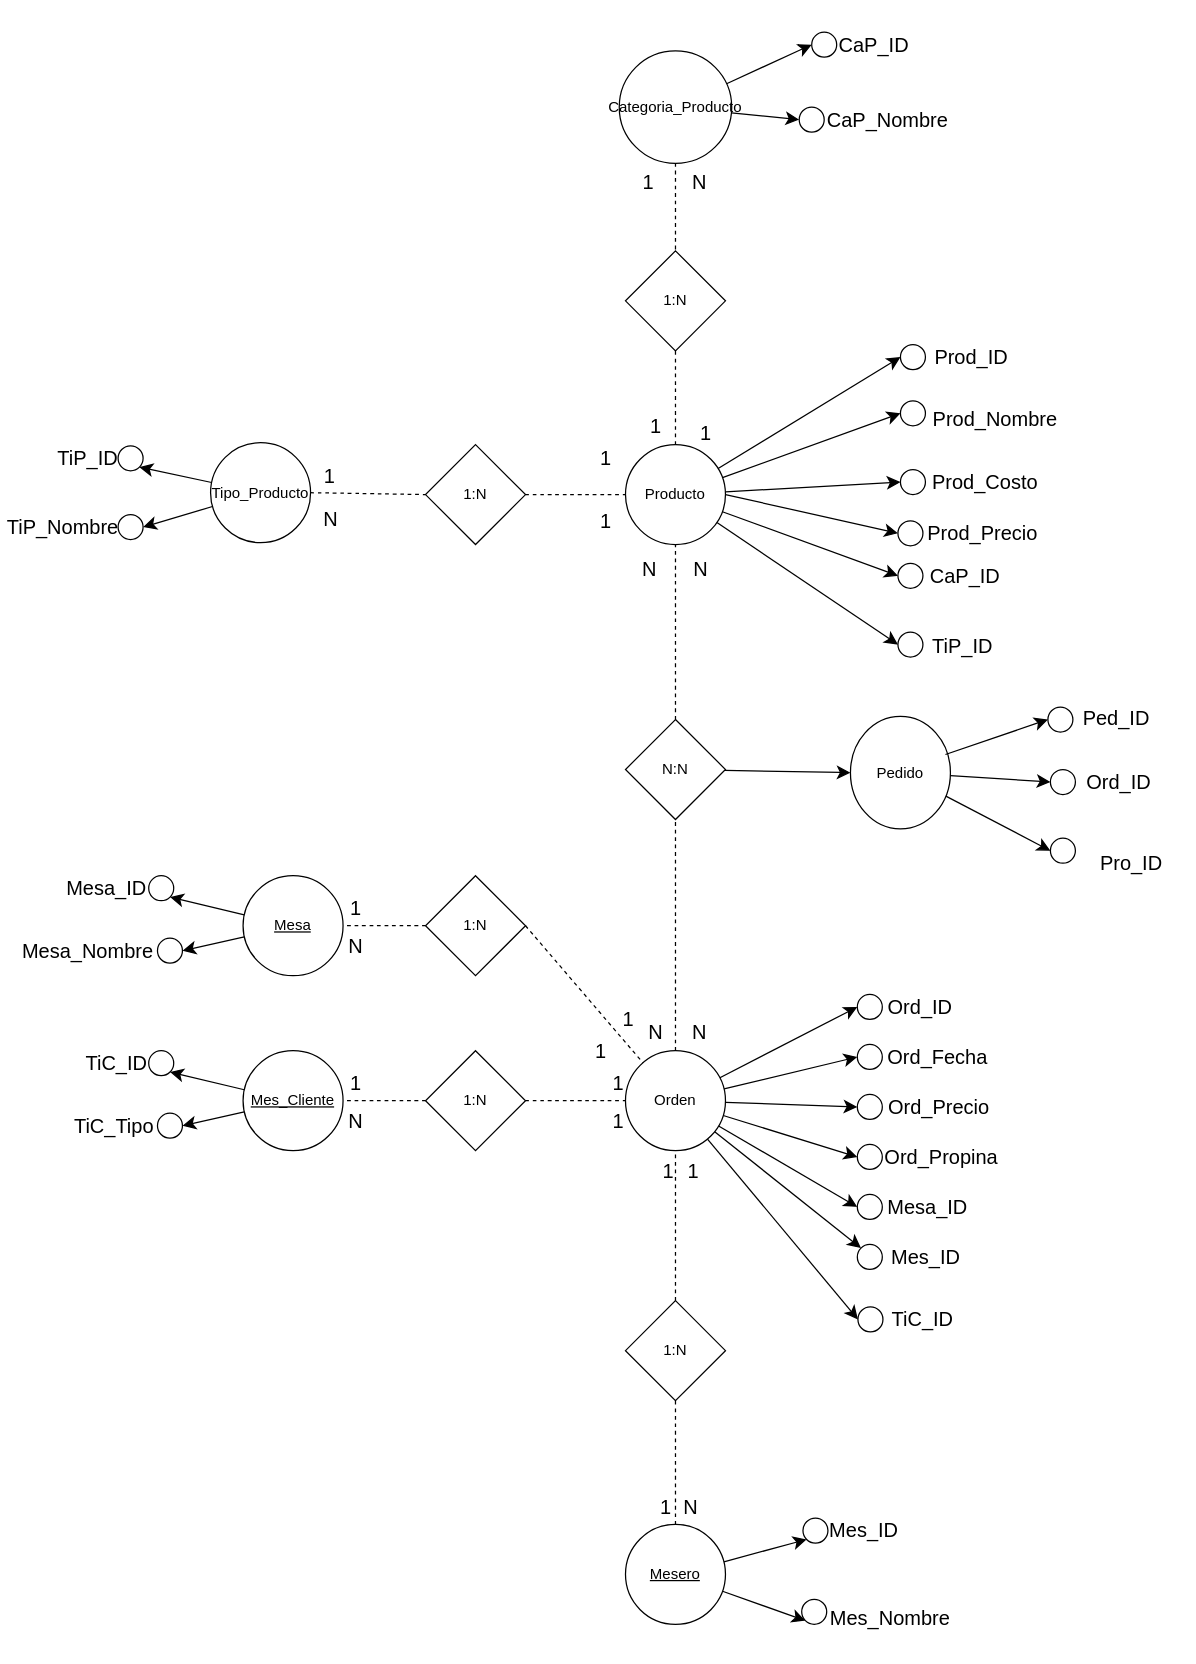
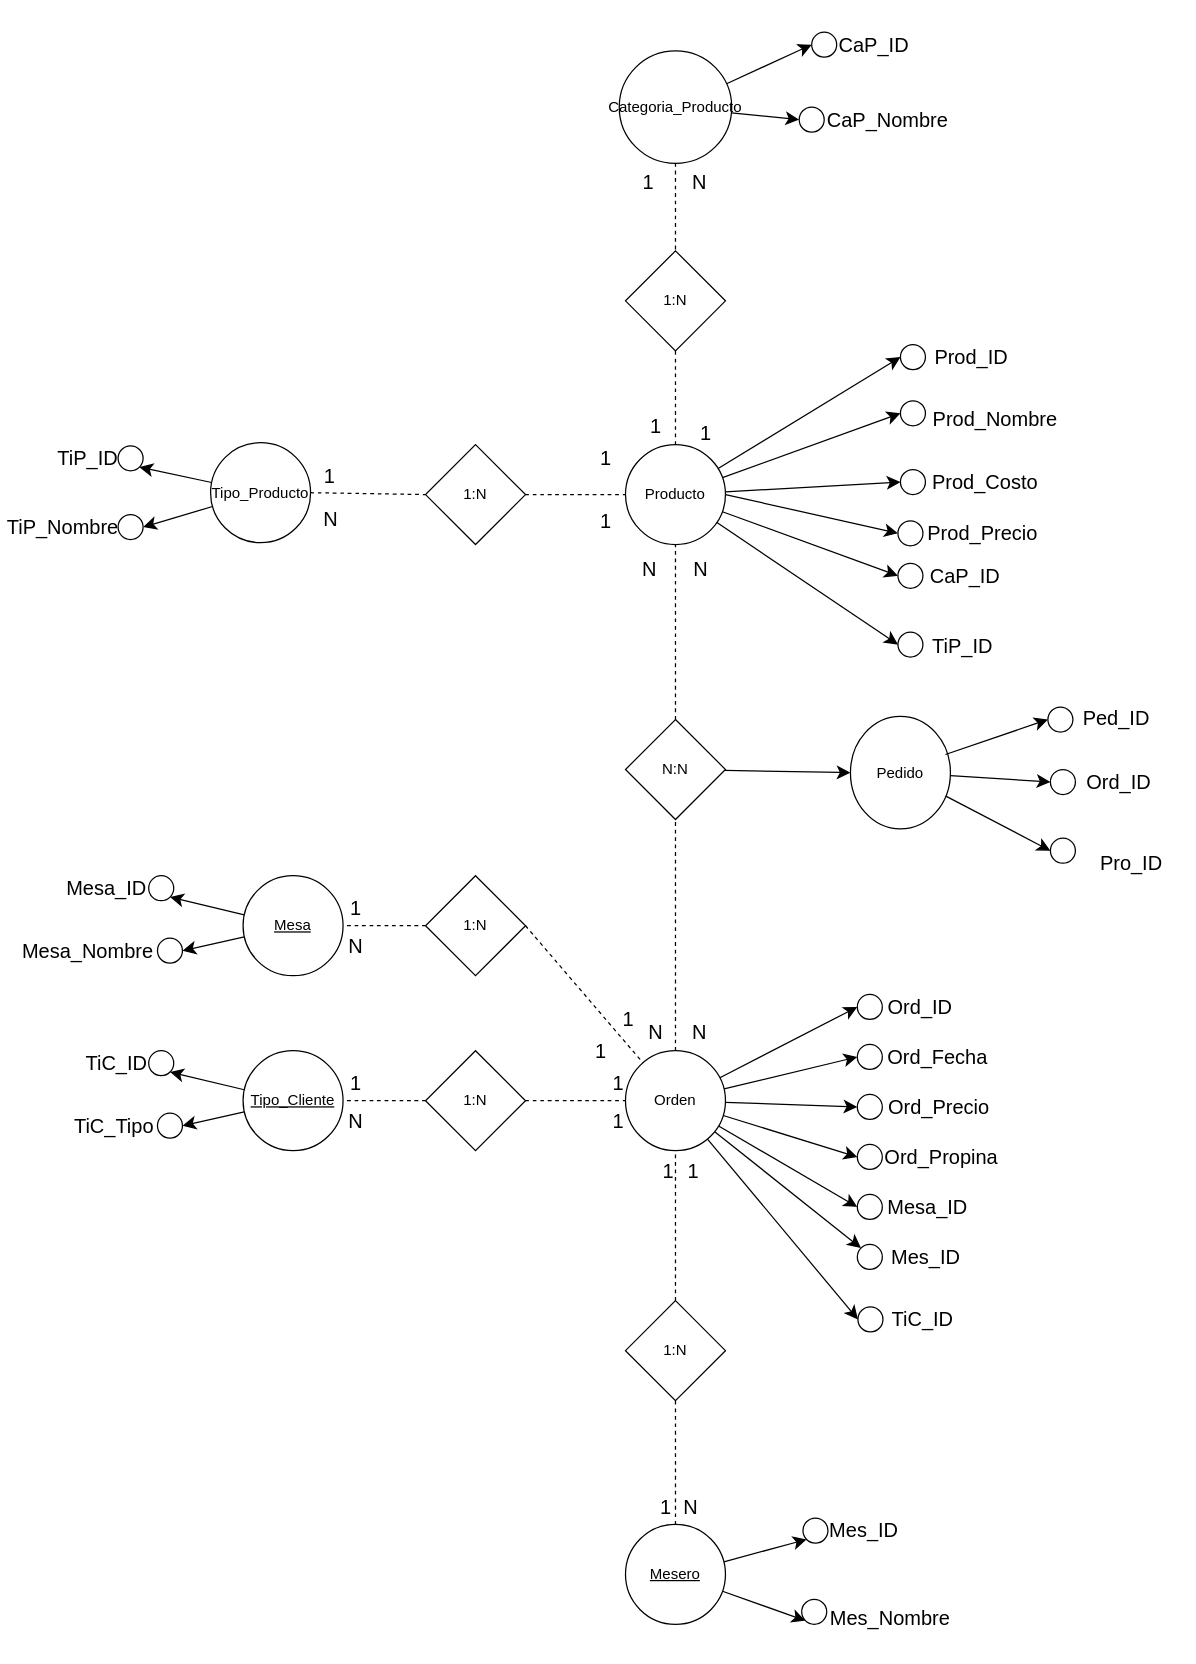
node "Mes_Cliente": label "Mes_Cliente" -> "Tipo_Cliente"
